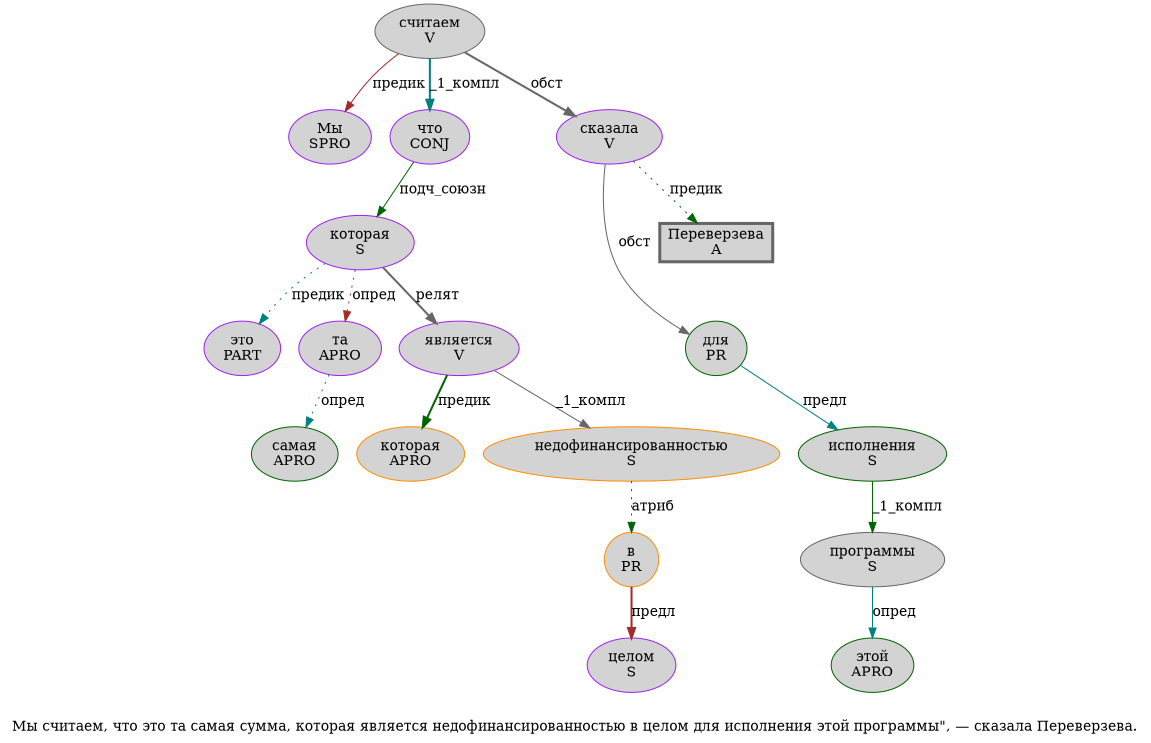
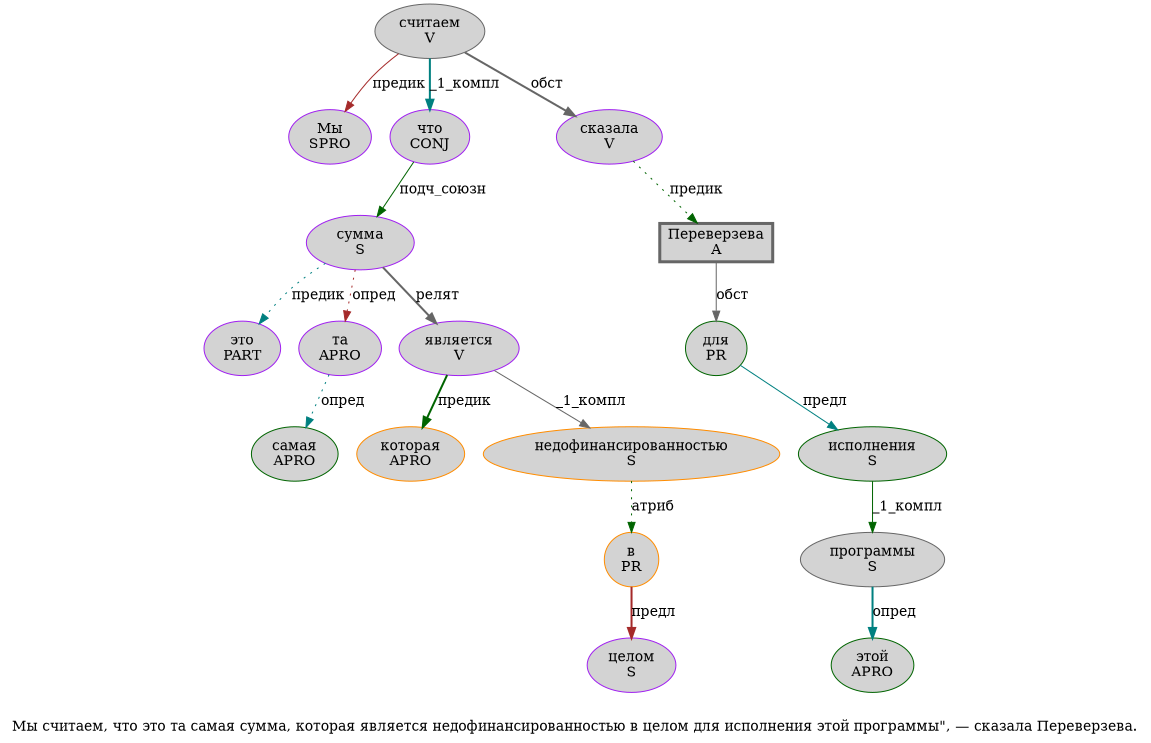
node "которая S": label "которая S" -> "сумма S"
edge "сказала V" -> "для PR": now "Переверзева A" -> "для PR"
edge "программы S" -> "этой APRO": style solid -> bold
